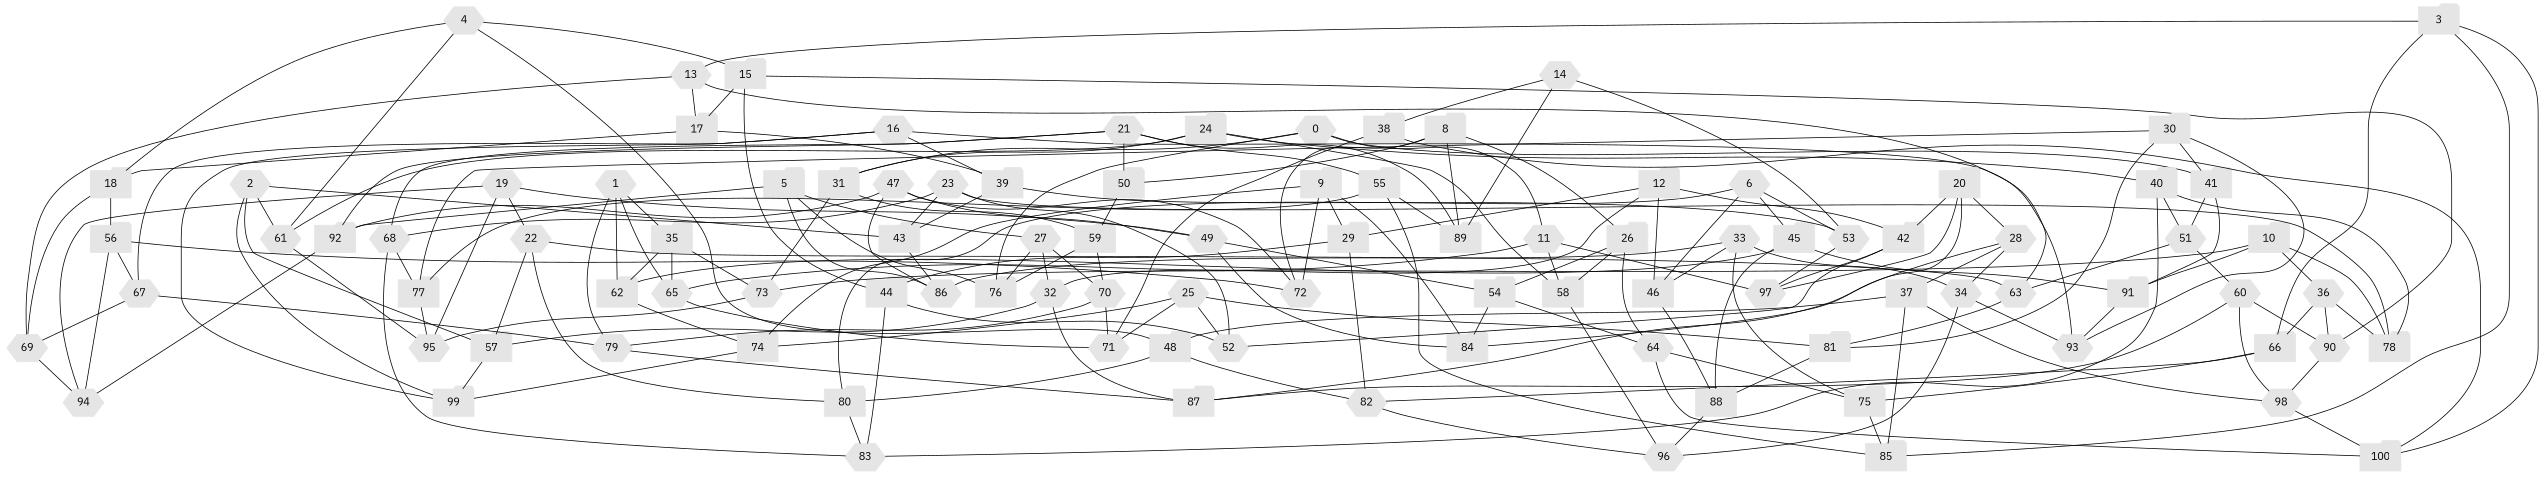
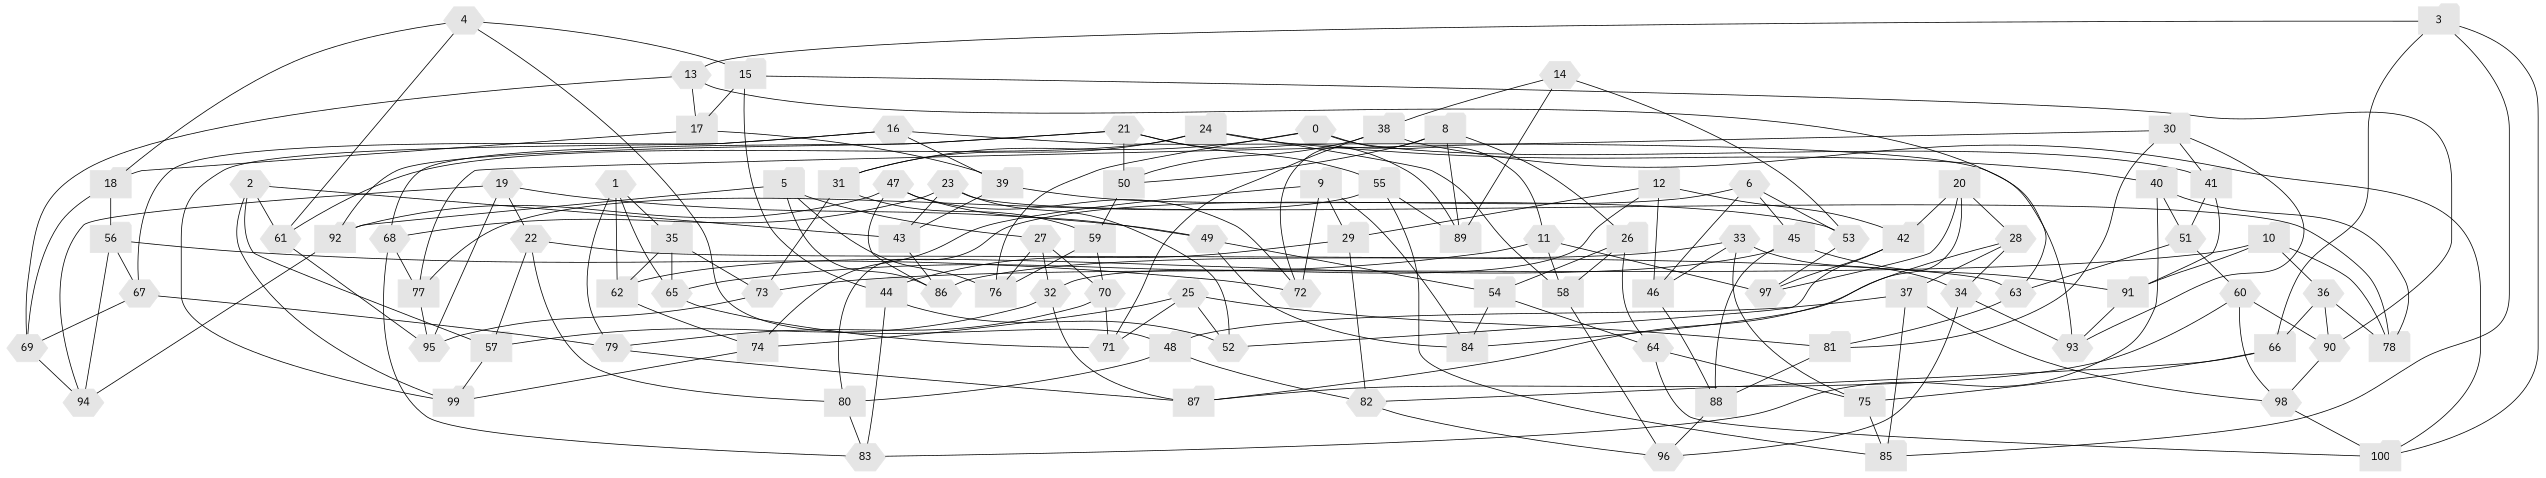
edge "38" -- "50": added
